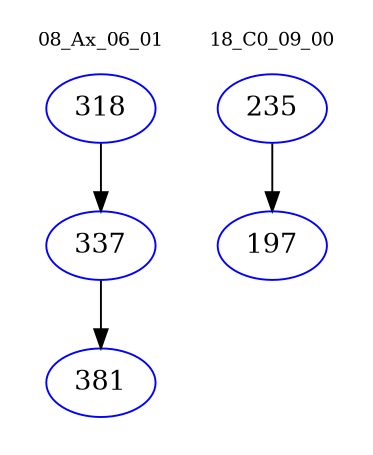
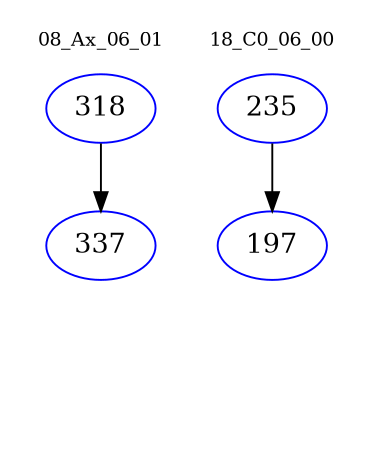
cluster "18_C0_09_00": label "18_C0_09_00" -> "18_C0_06_00"
node "381": removed
